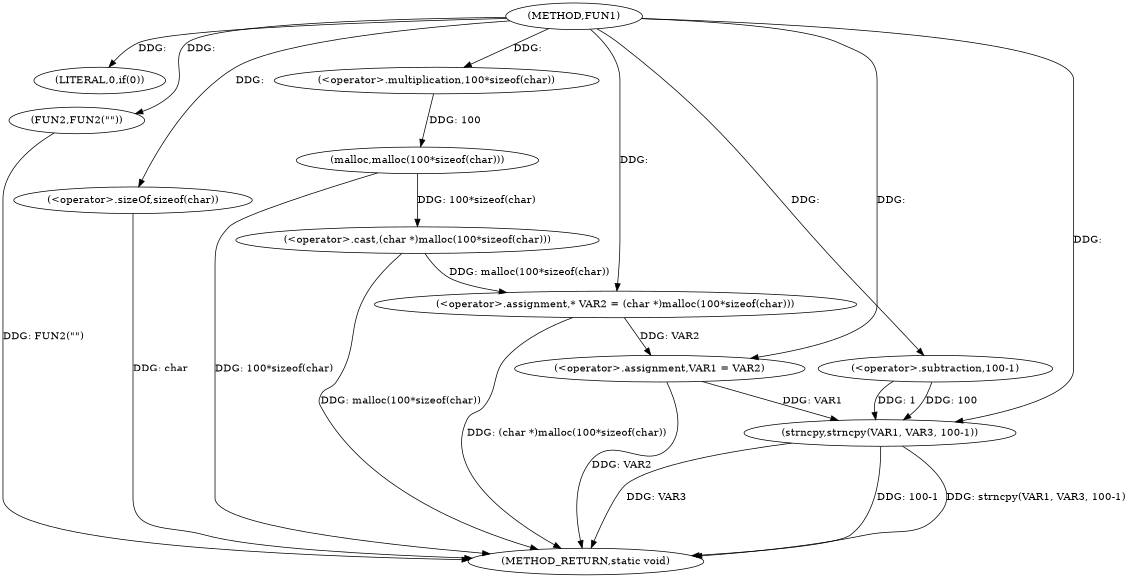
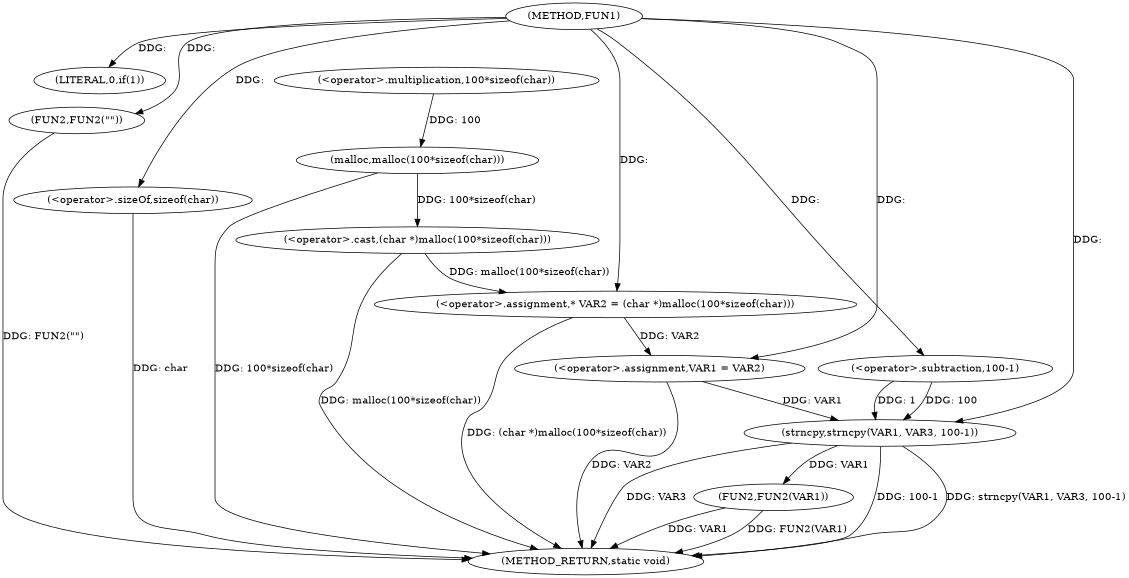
edge "(METHOD,FUN1)" -> "(<operator>.multiplication,100*sizeof(char))": removed, label "DDG:"
node "(LITERAL,0,if(0))": label "(LITERAL,0,if(0))" -> "(LITERAL,0,if(1))"
node "(FUN2,FUN2(VAR1))": added
